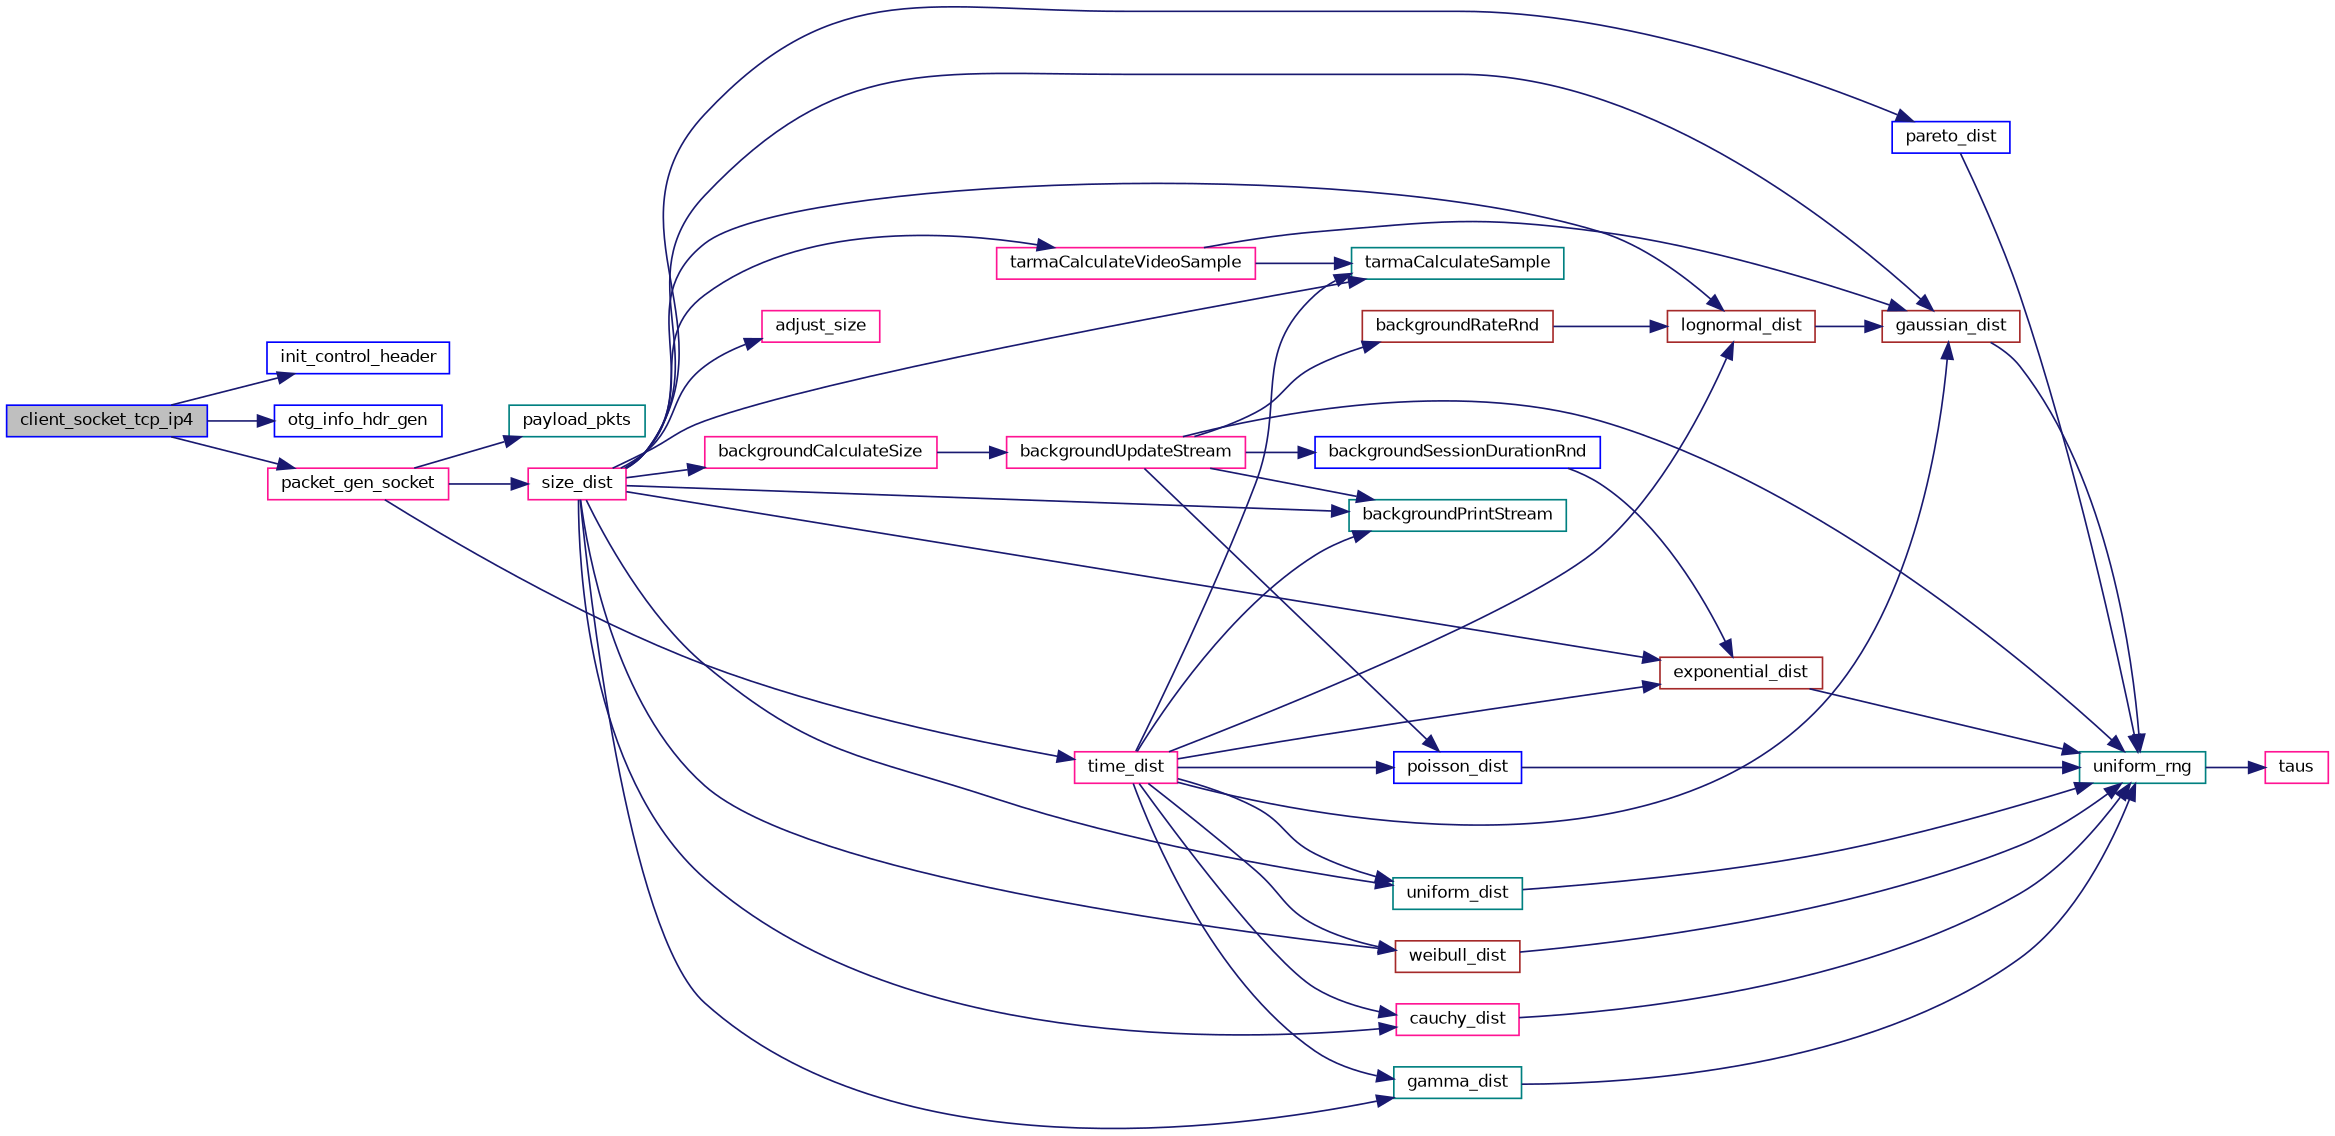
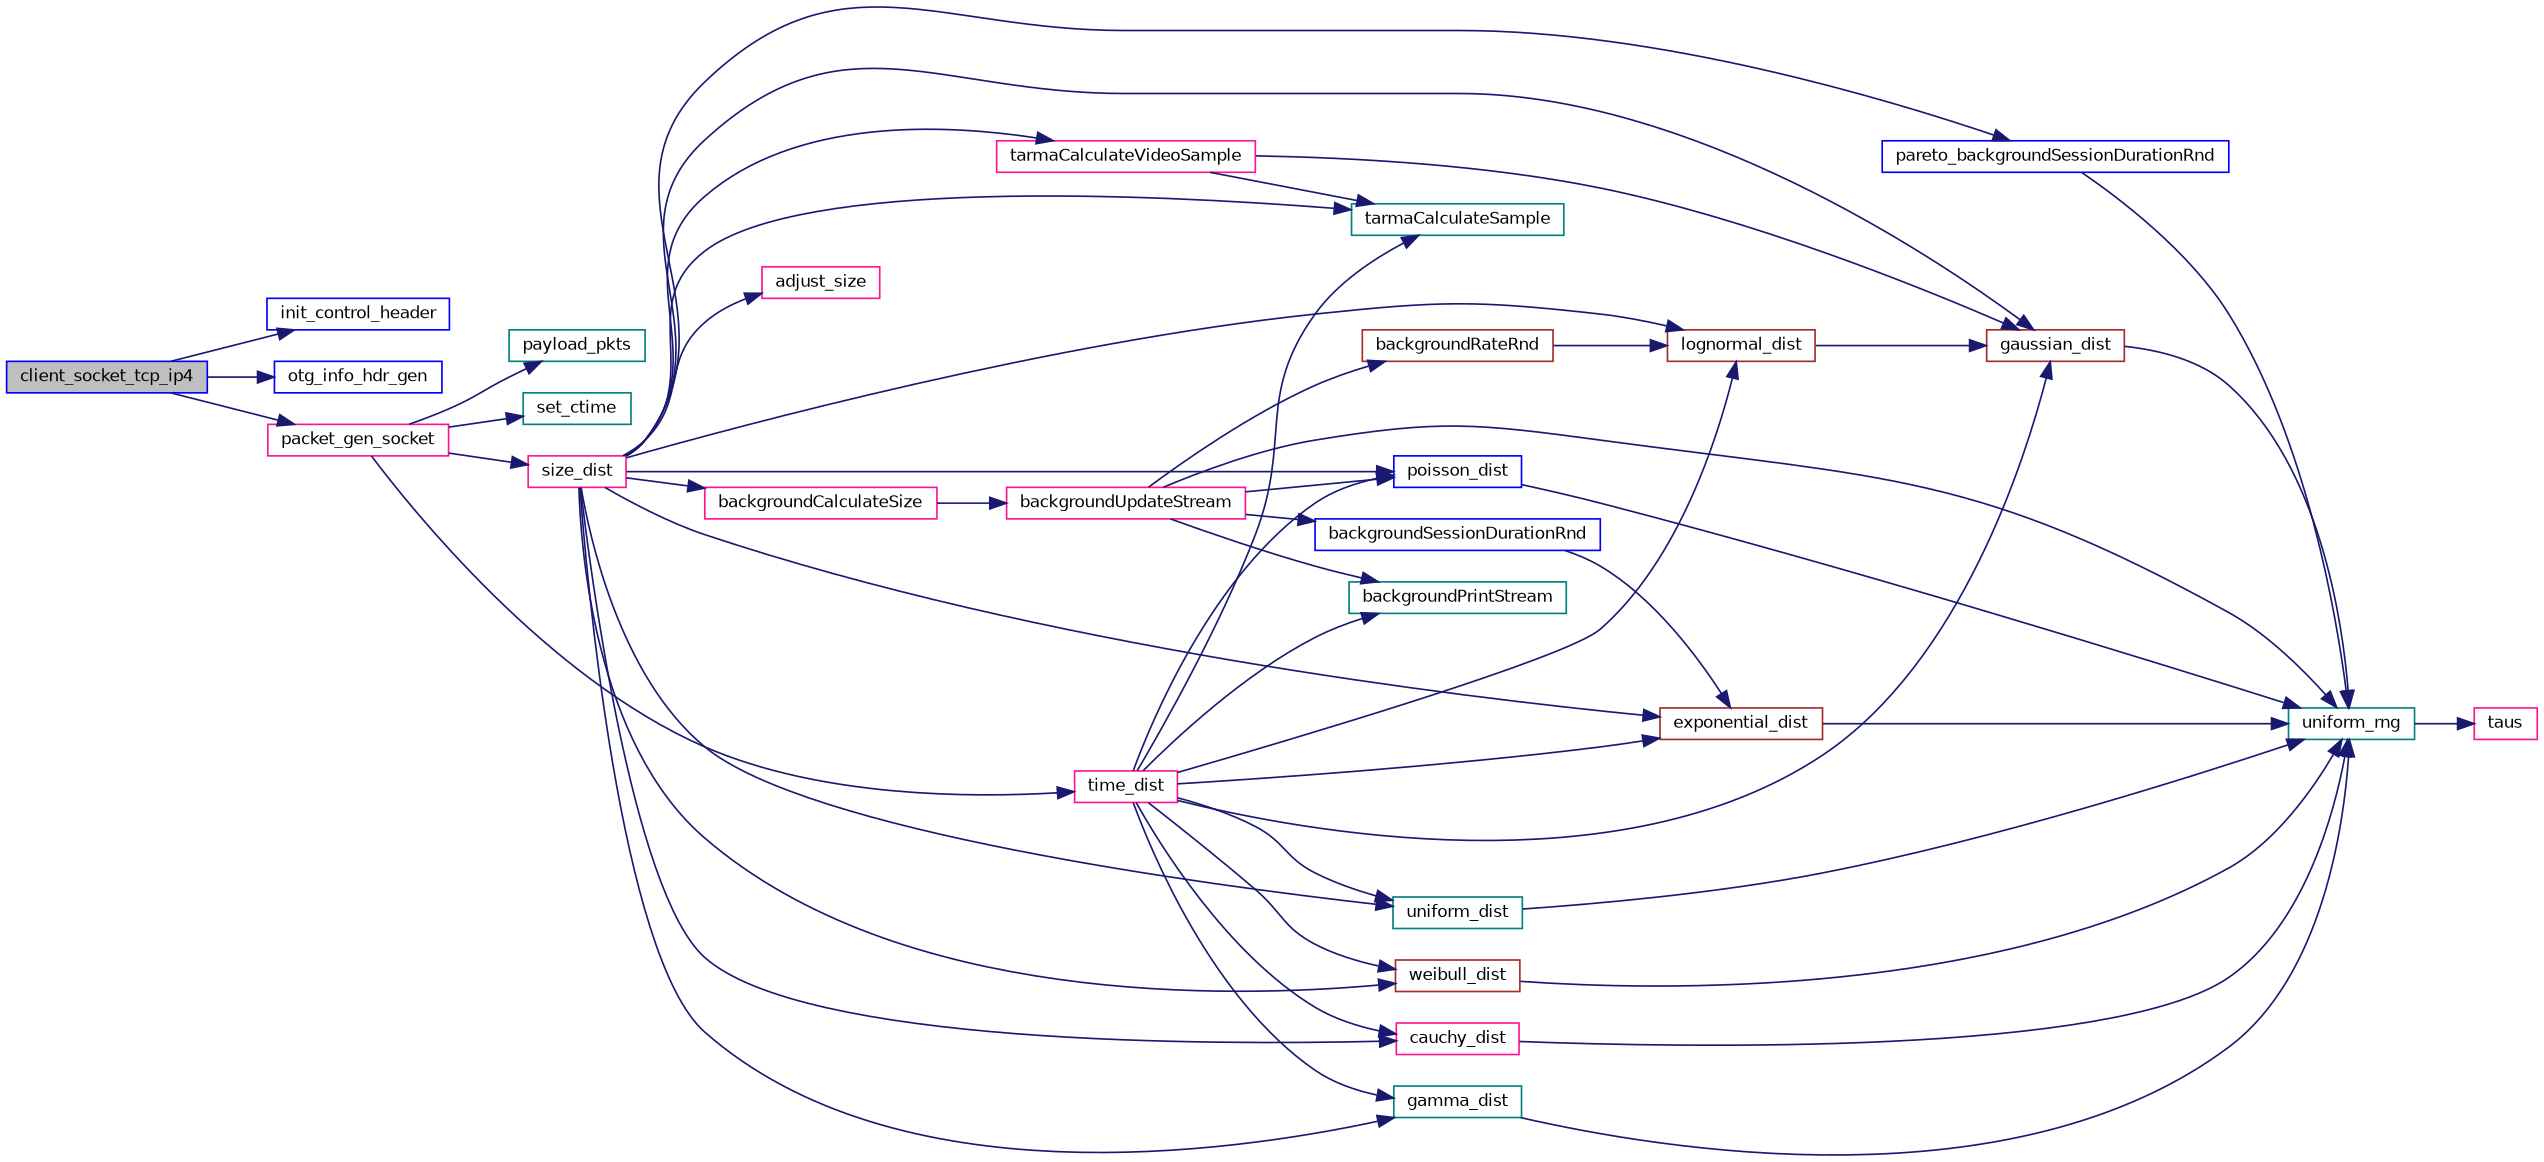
node "pareto_dist": label "pareto_dist" -> "pareto_backgroundSessionDurationRnd"
node "set_ctime": added
edge "size_dist" -> "backgroundPrintStream": now "size_dist" -> "poisson_dist"
